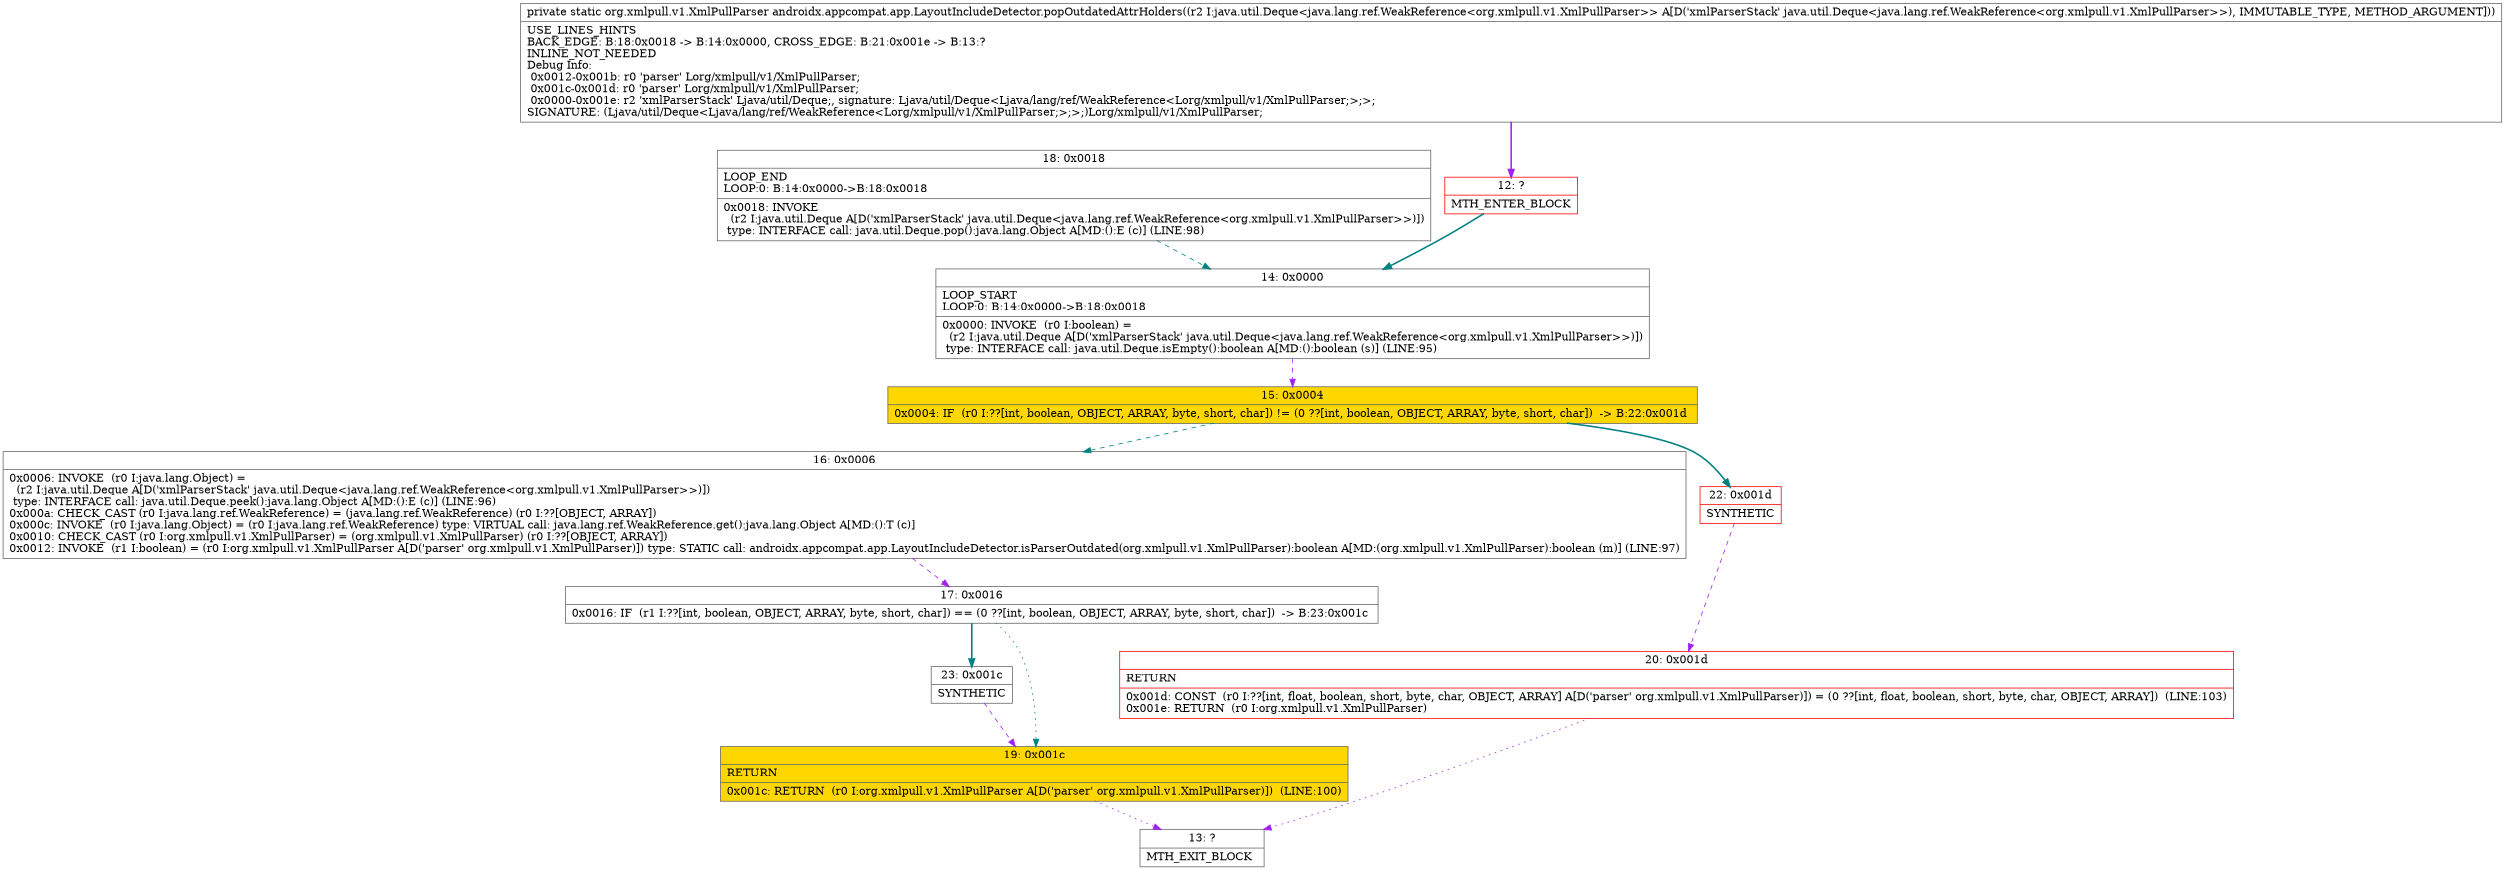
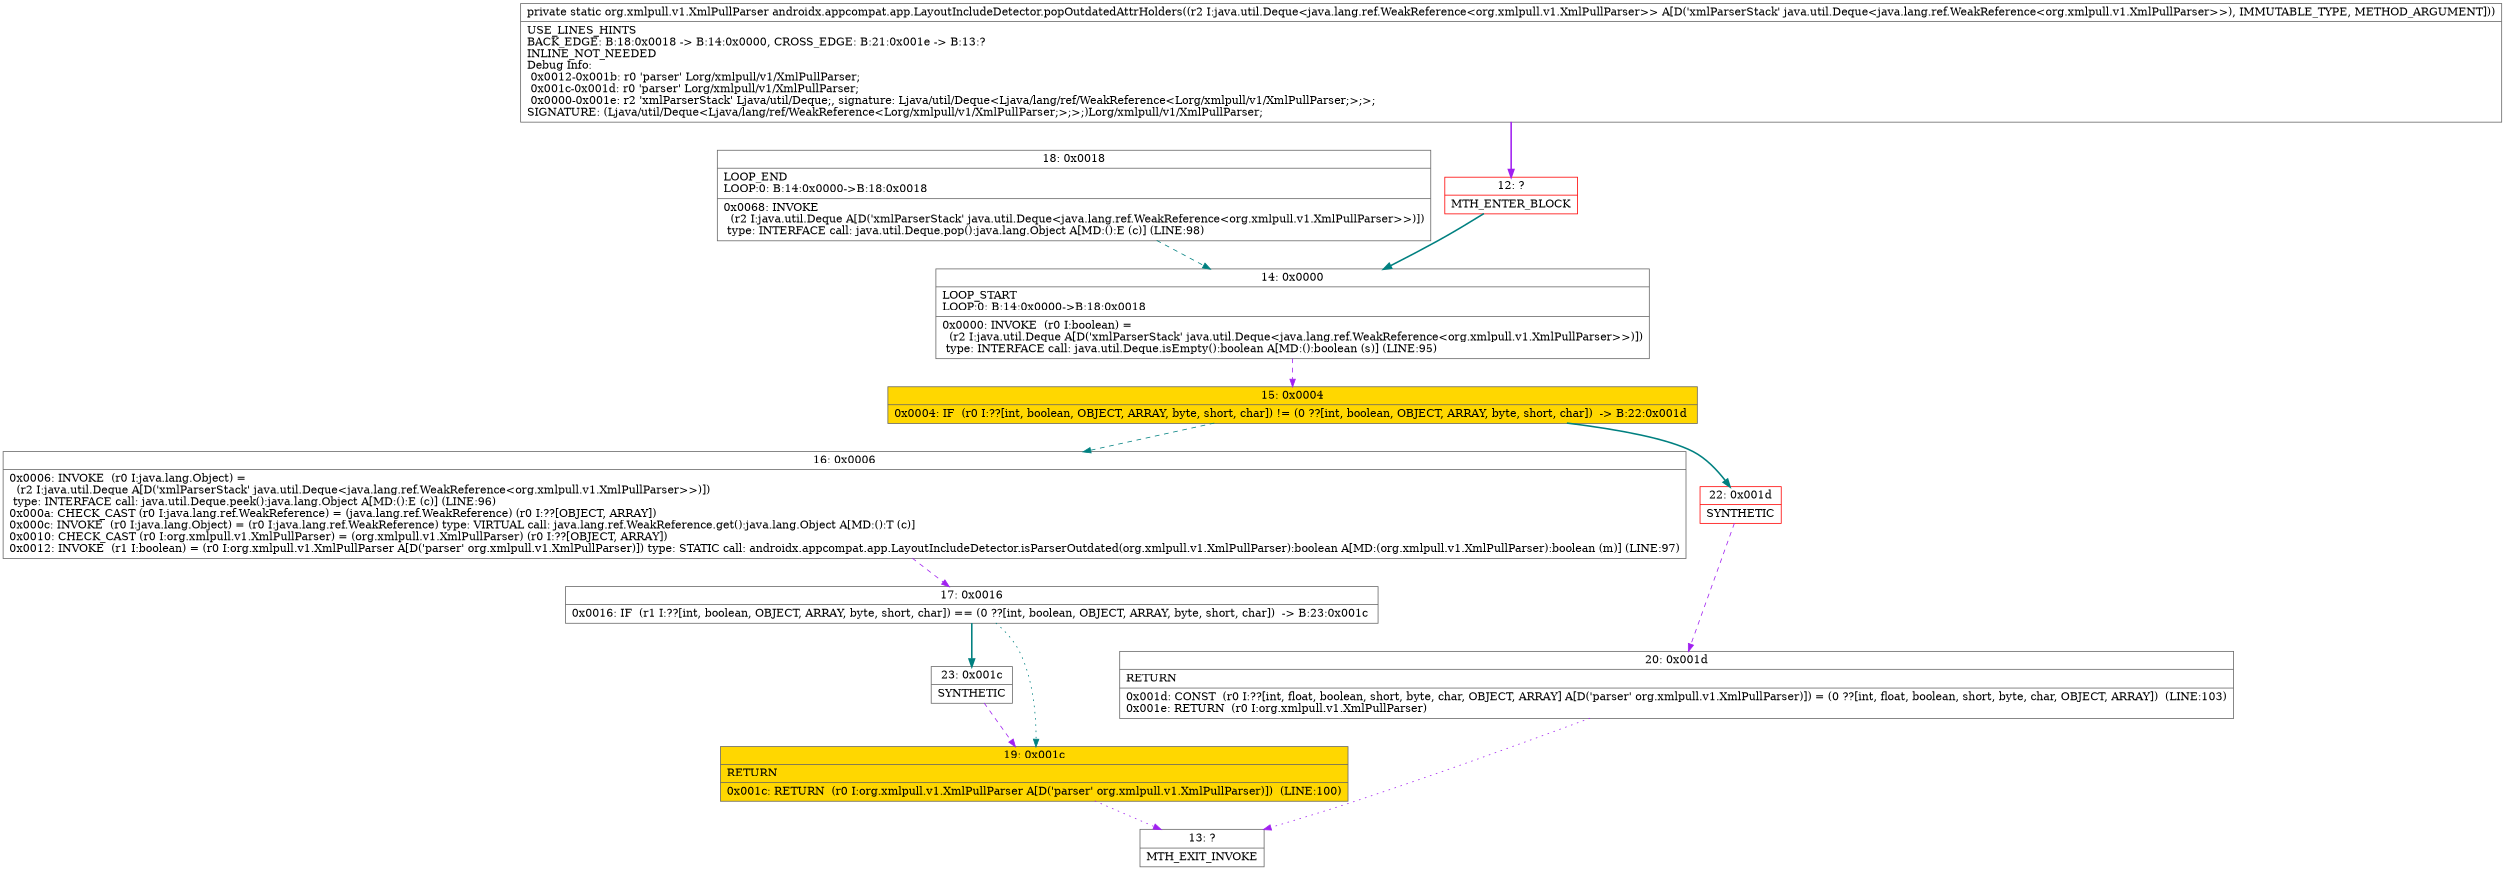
node "18: 0x0018": text "0x0018: INVOKE" -> "0x0068: INVOKE"
node "20: 0x001d": color red -> gray40
node "13: ?": text "MTH_EXIT_BLOCK" -> "MTH_EXIT_INVOKE"
